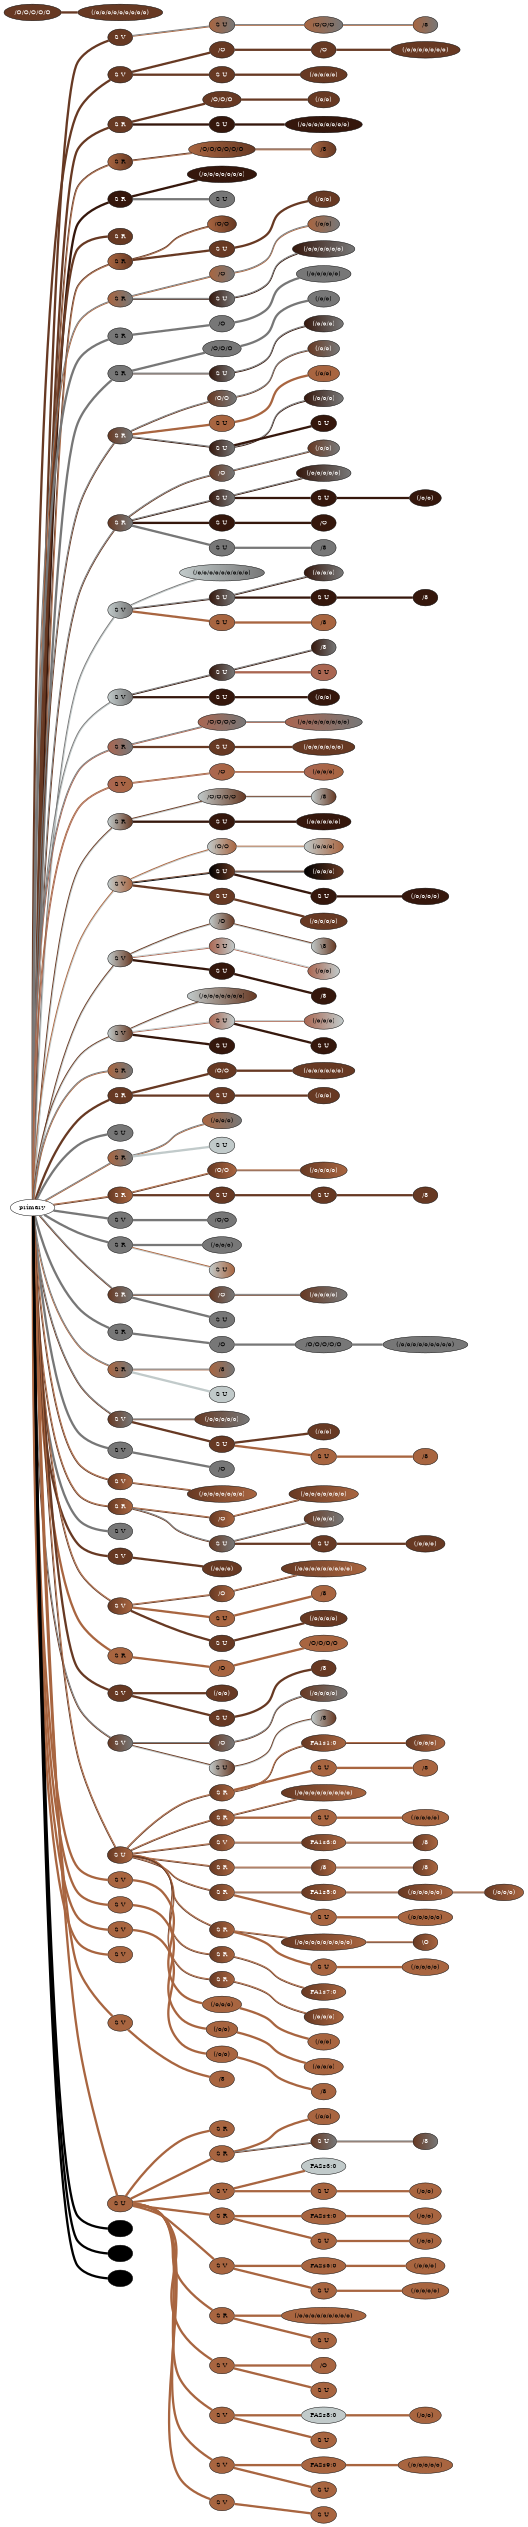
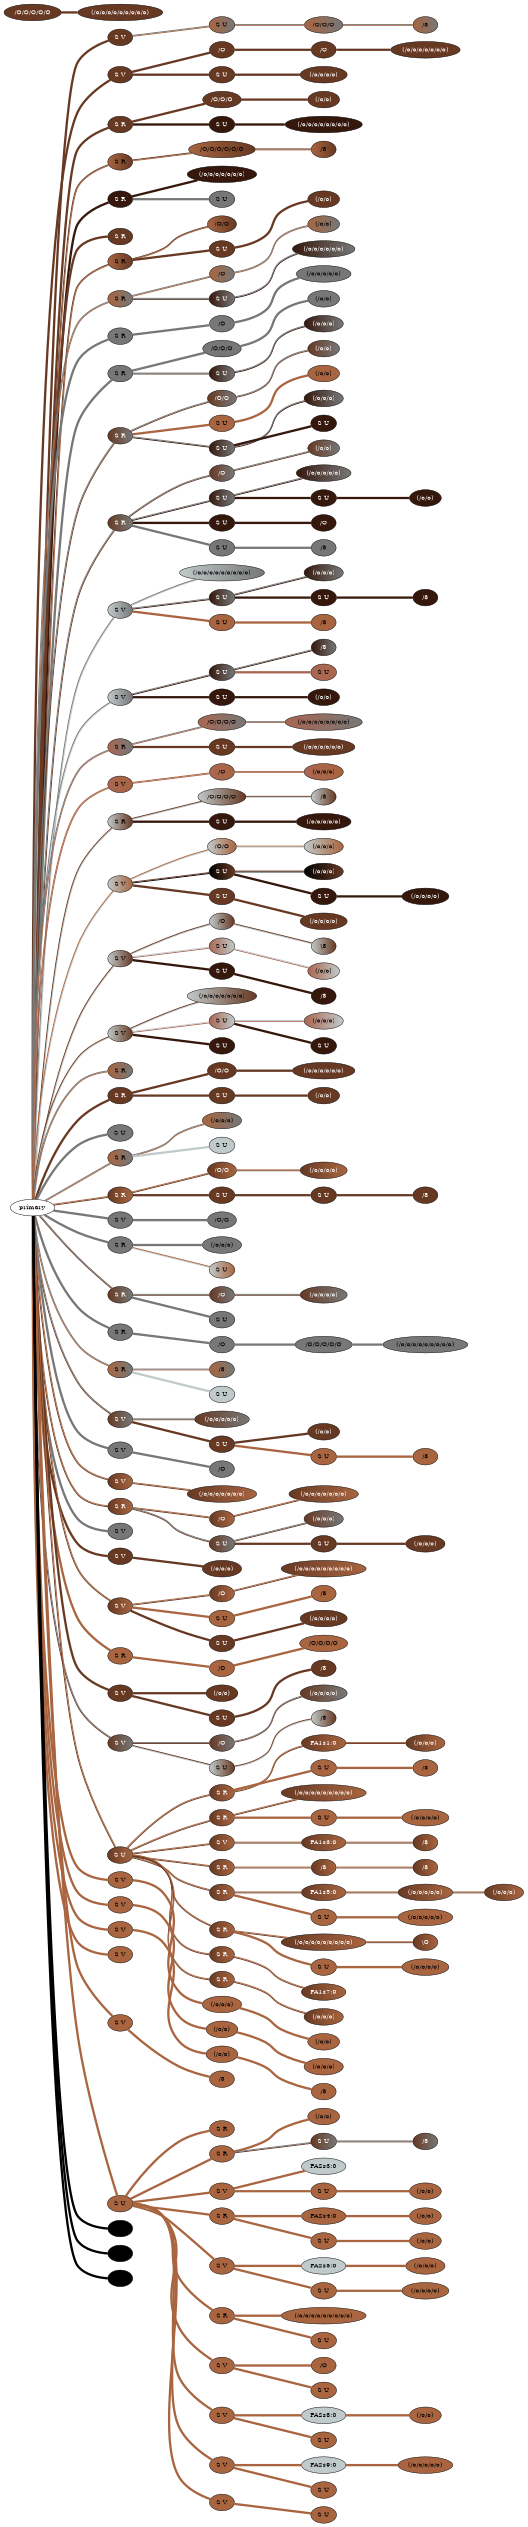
node "PA2s5:0": fillcolor #a86540 -> #c1caca
node "PA2s9:0": fillcolor #a86540 -> #c1caca
